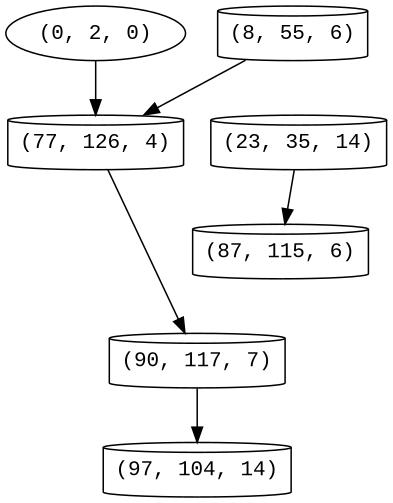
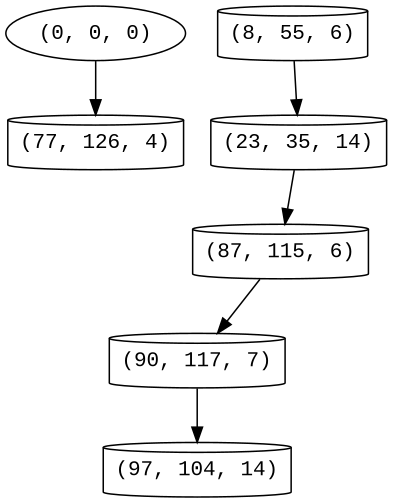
node "(0, 2, 0)": label "(0, 2, 0)" -> "(0, 0, 0)"
edge "(8, 55, 6)" -> "(77, 126, 4)": now "(8, 55, 6)" -> "(23, 35, 14)"
edge "(77, 126, 4)" -> "(90, 117, 7)": now "(87, 115, 6)" -> "(90, 117, 7)"
